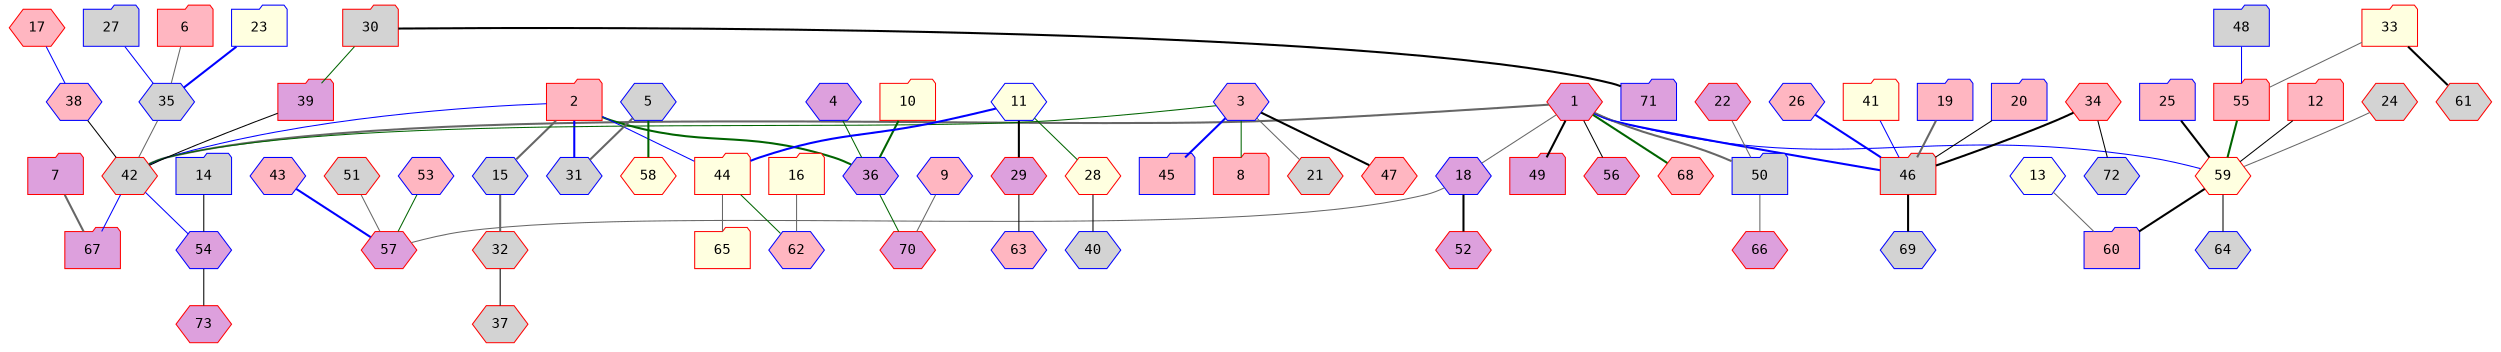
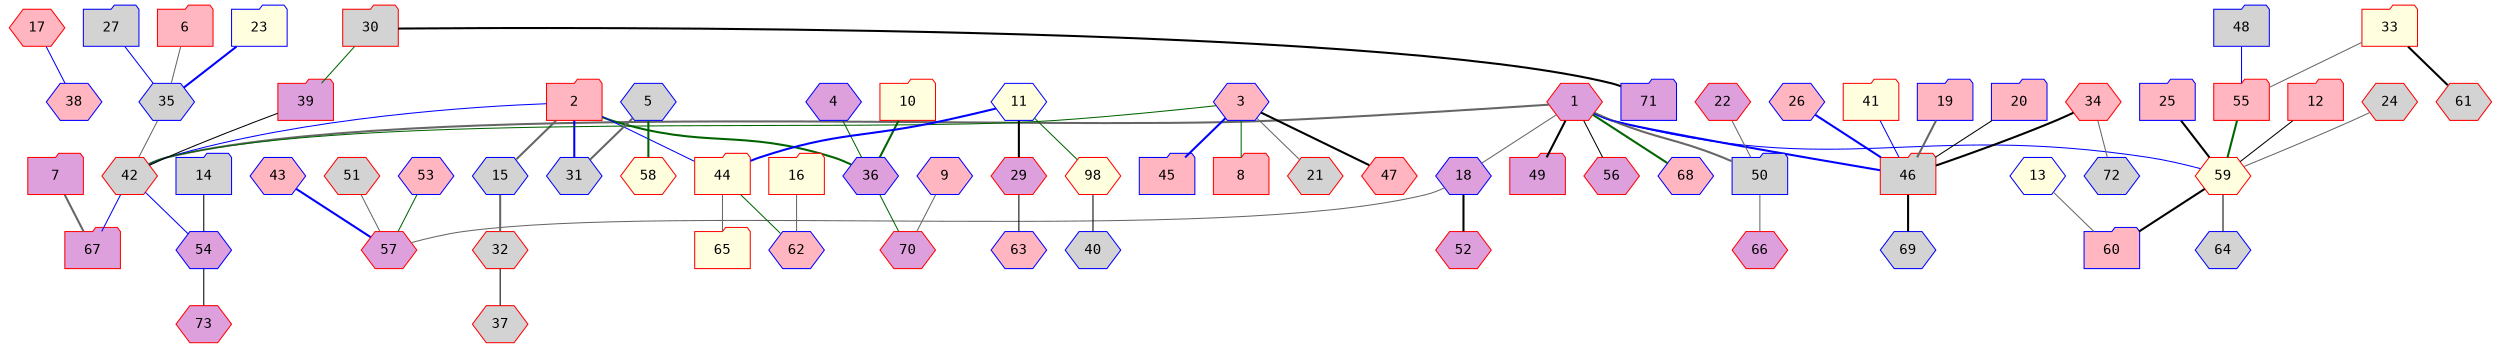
edge "38" -- "42": removed
edge "34" -- "72": color black -> gray40
node "28": label "28" -> "98"
node "68": color red -> blue
